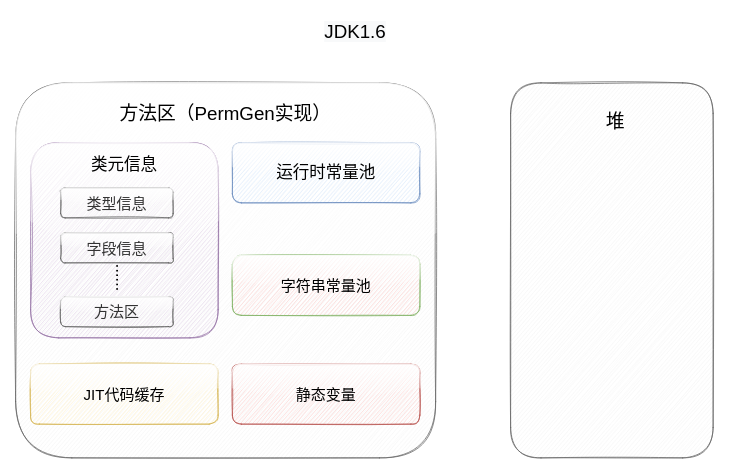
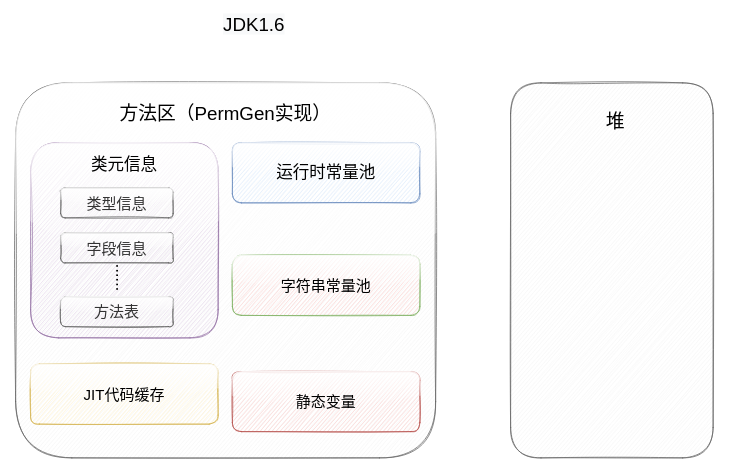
node "JDK1.6": moved (364, 27) -> (263, 19)
node "方法区": label "方法区" -> "方法表"
node "静态变量": moved (326, 394) -> (326, 402)
